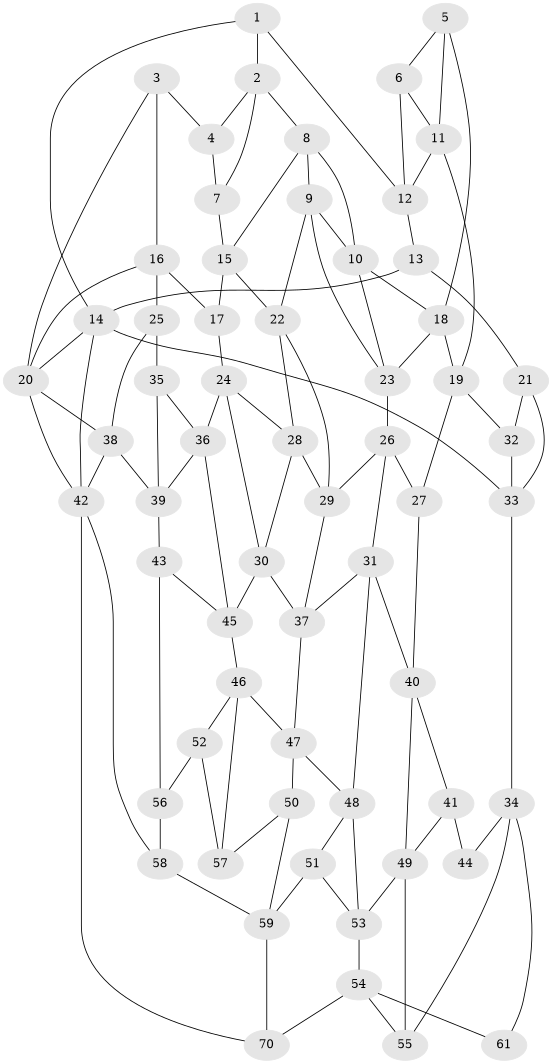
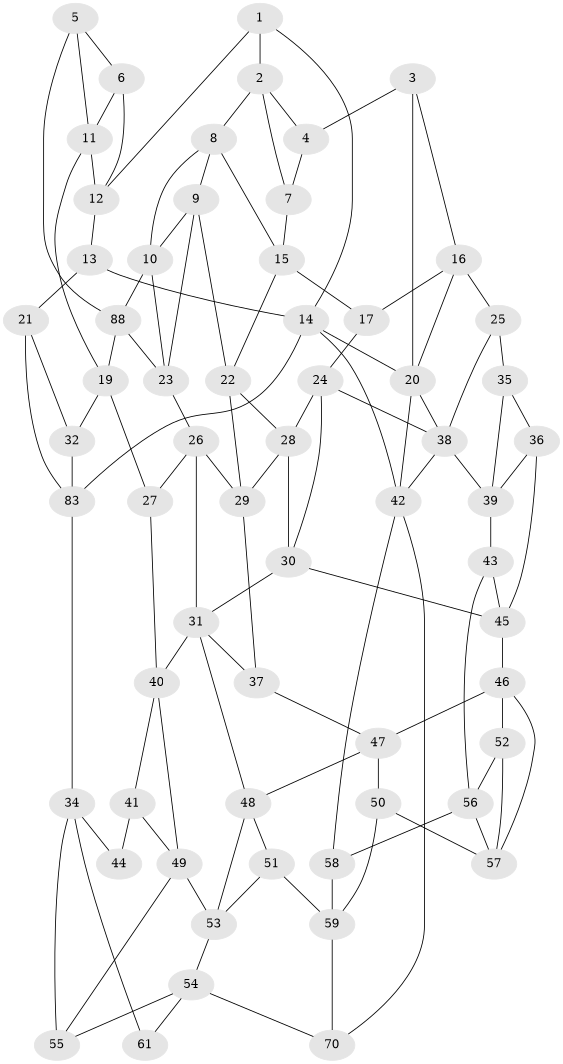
node "18": label "18" -> "88"
edge "24" -- "36": now "24" -- "38"
node "33": label "33" -> "83"
edge "30" -- "37": now "30" -- "31"
edge "56" -- "57": added
